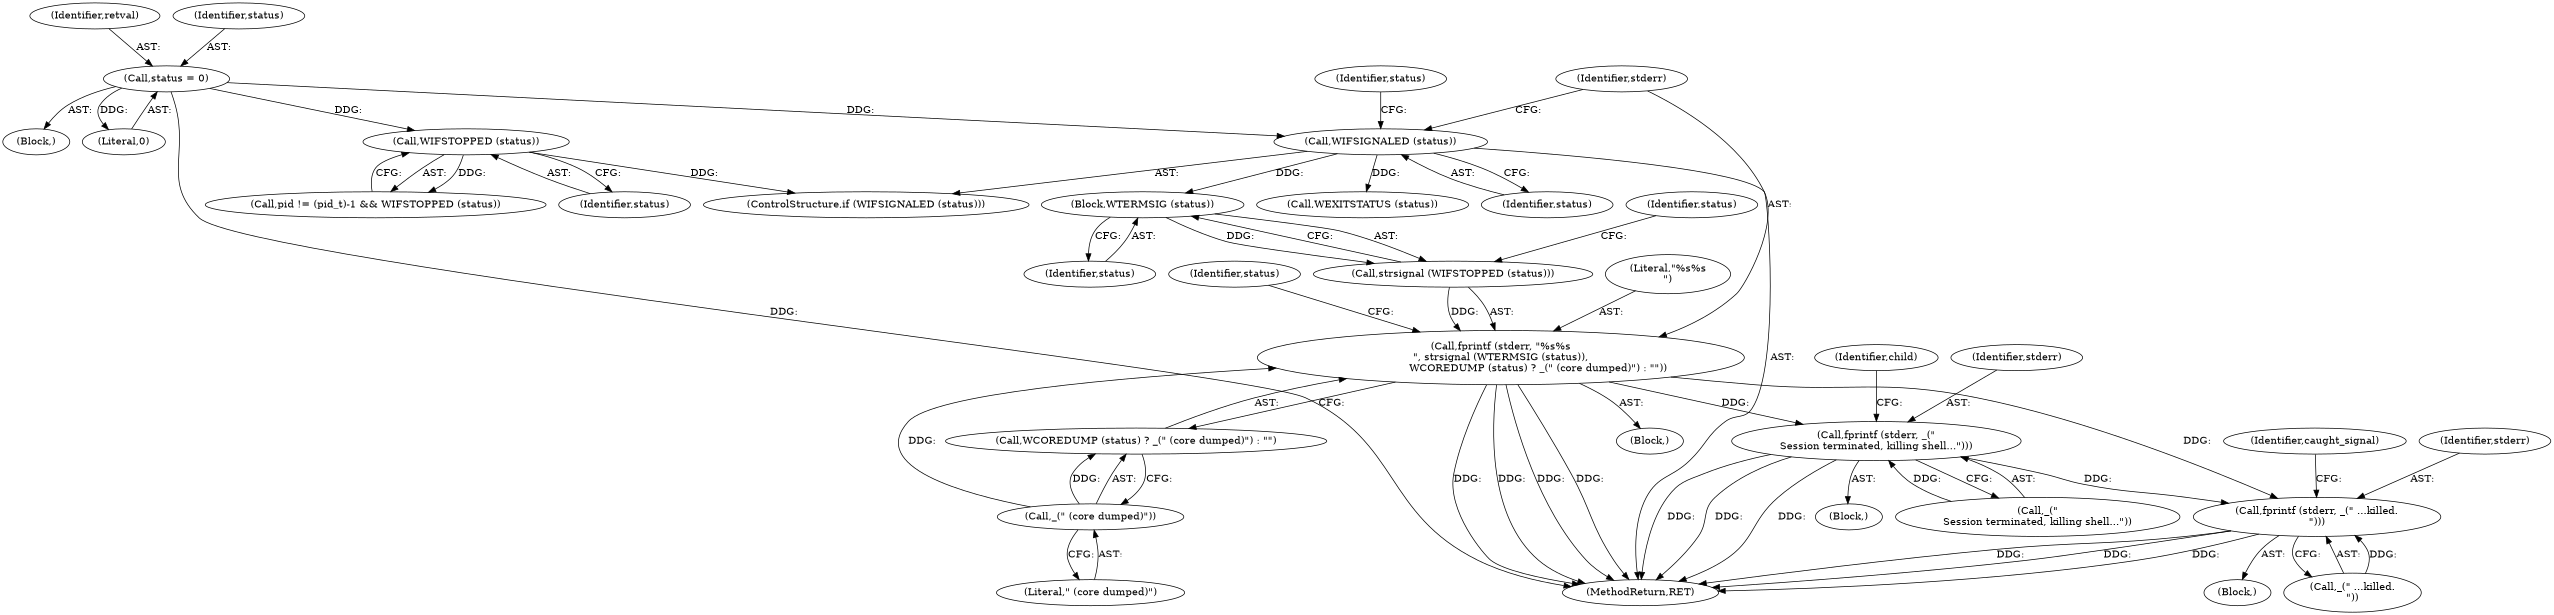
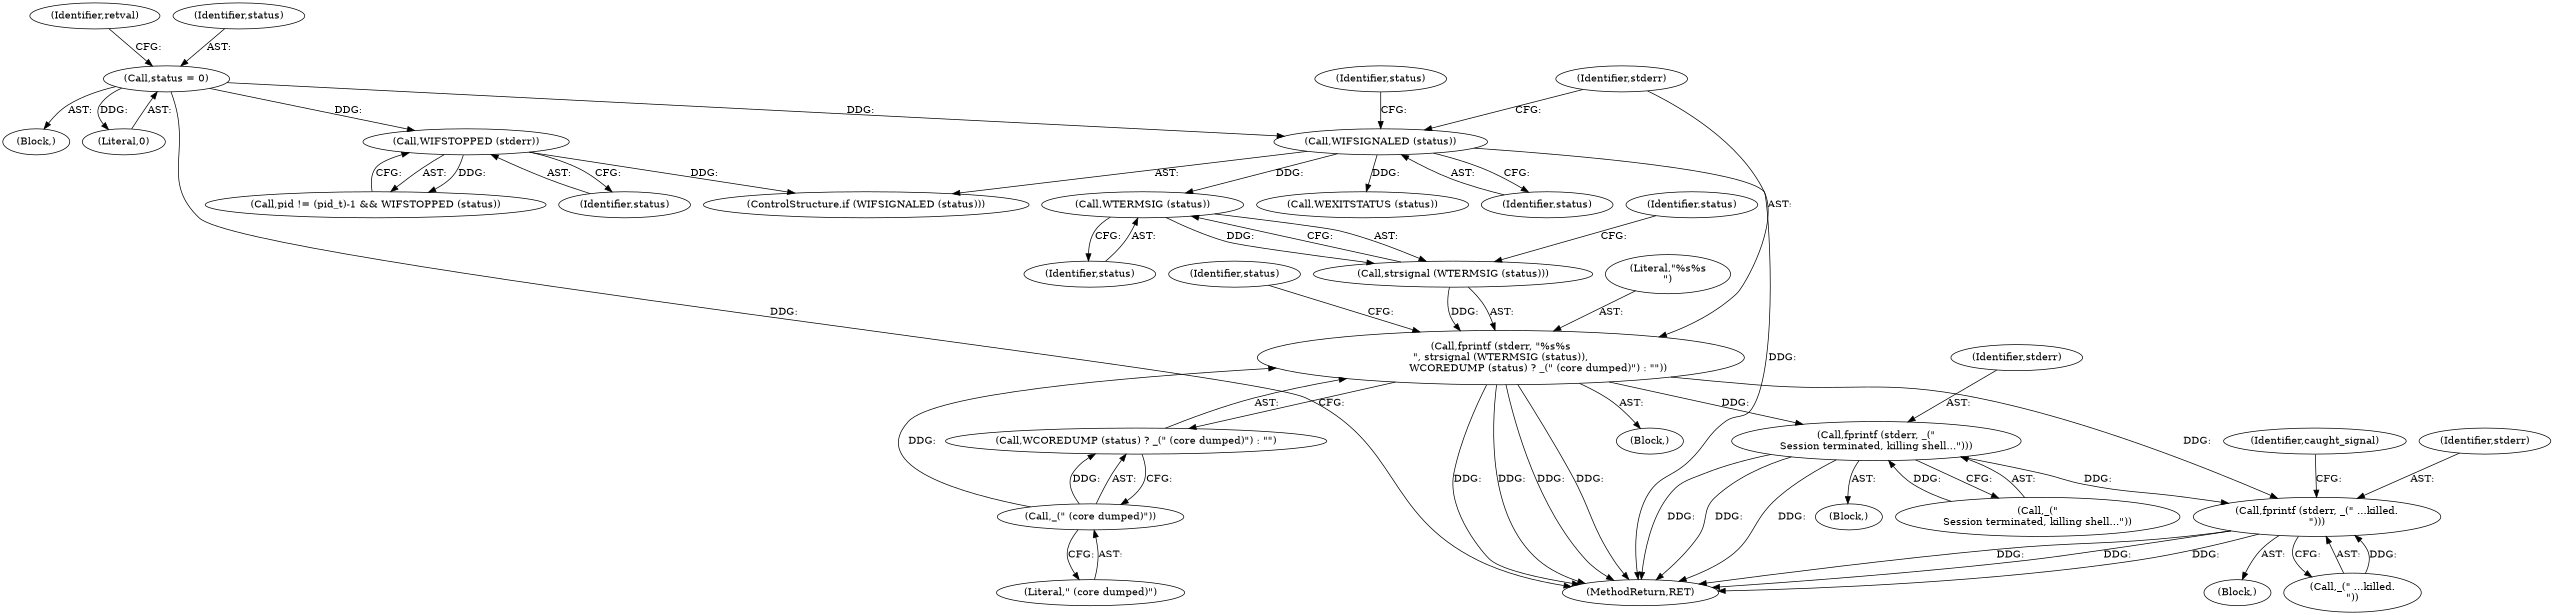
edge "(Identifier,retval)" -> "(Call,status = 0)": label "AST: " -> "CFG: "
node "(Call,WIFSTOPPED (status))": label "(Call,WIFSTOPPED (status))" -> "(Call,WIFSTOPPED (stderr))"
node "(Block,WTERMSIG (status))": label "(Block,WTERMSIG (status))" -> "(Call,WTERMSIG (status))"
node "(Call,strsignal (WIFSTOPPED (status)))": label "(Call,strsignal (WIFSTOPPED (status)))" -> "(Call,strsignal (WTERMSIG (status)))"
edge "(Call,WIFSIGNALED (status))" -> "(MethodReturn,RET)": label "AST: " -> "DDG: "
node "(Identifier,child)": removed
